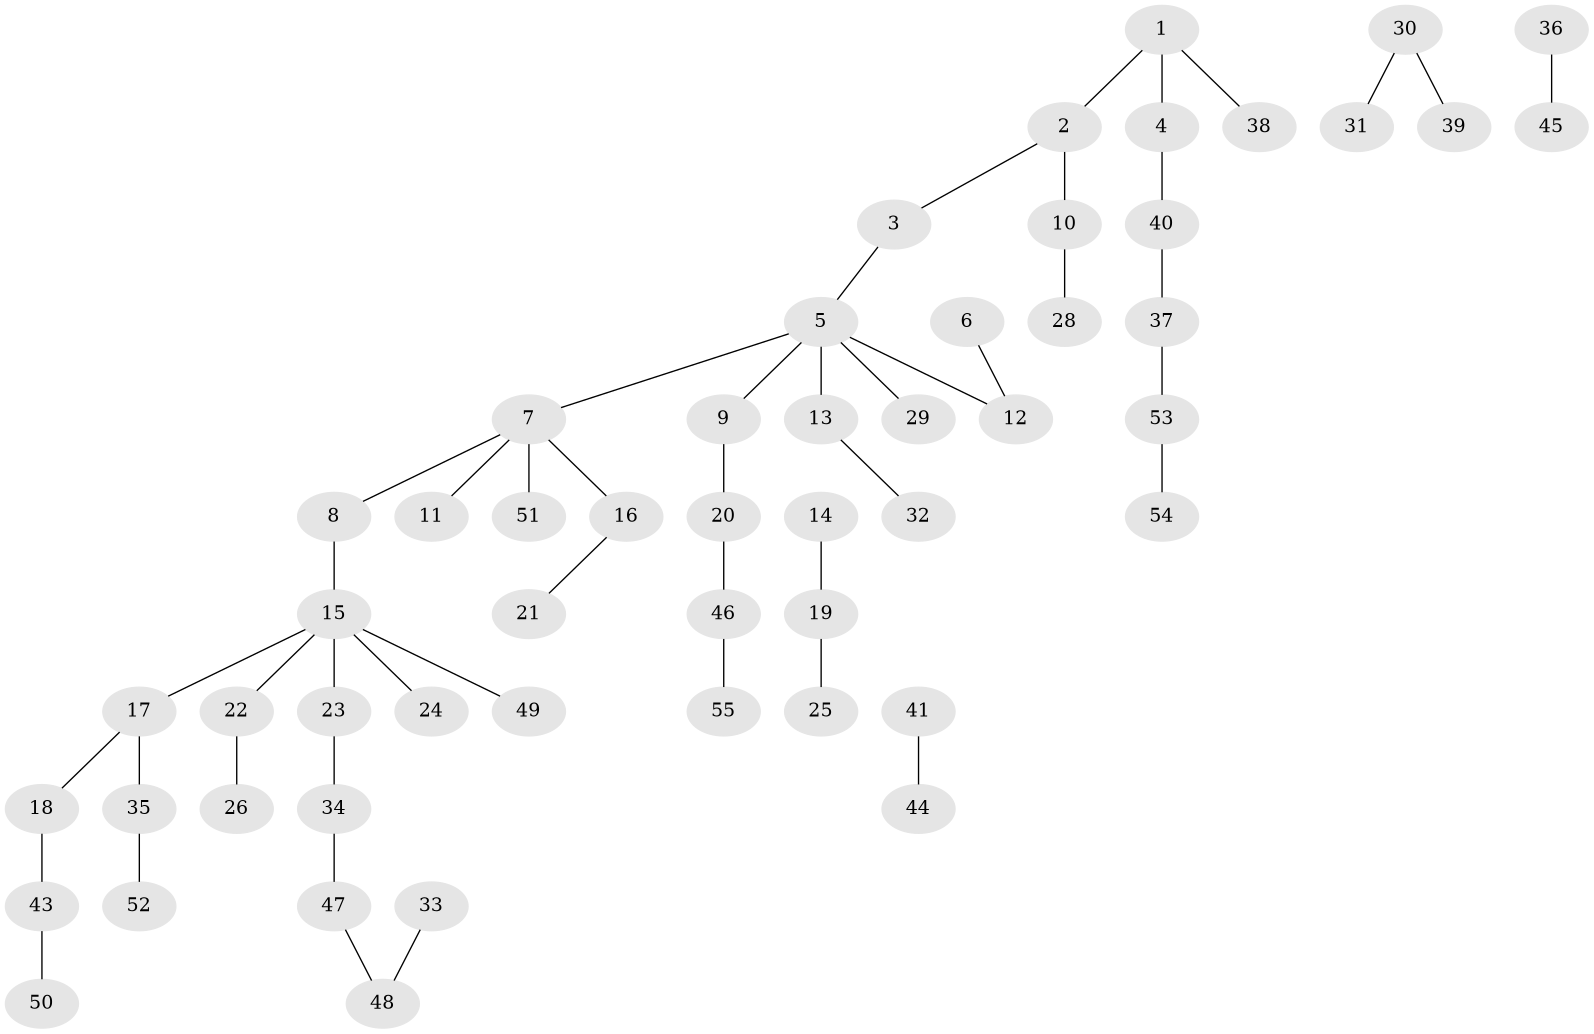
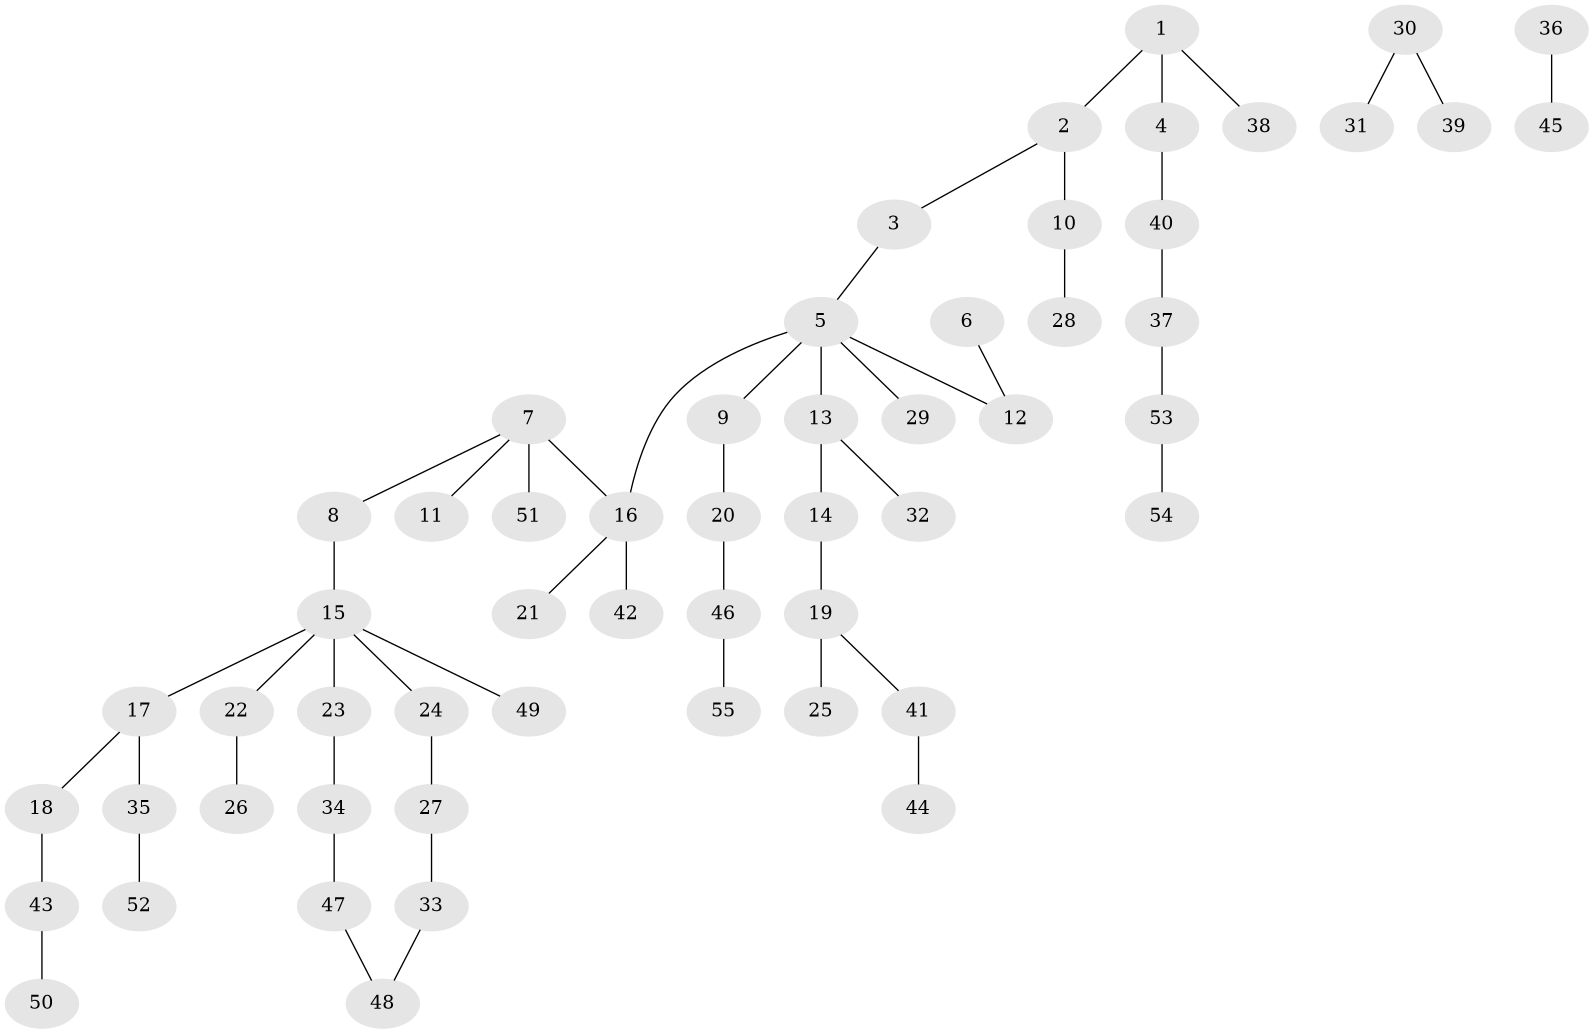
edge "5" -- "7": now "5" -- "16"
edge "13" -- "14": added
node "42": added
edge "19" -- "41": added
node "27": added
